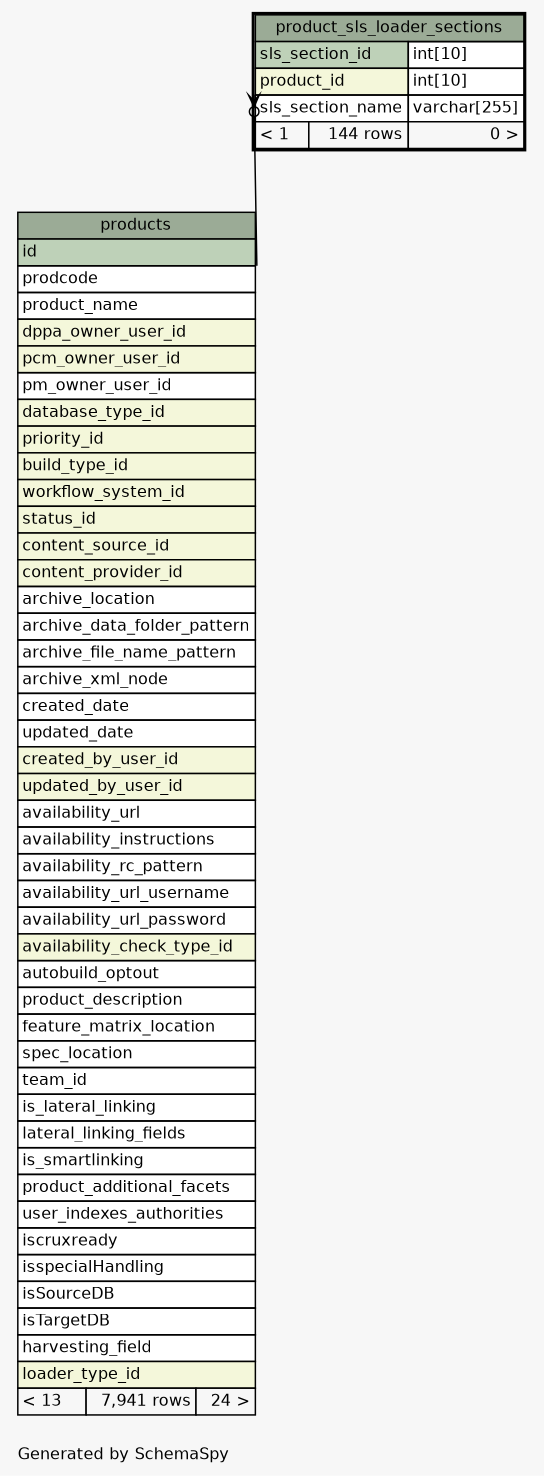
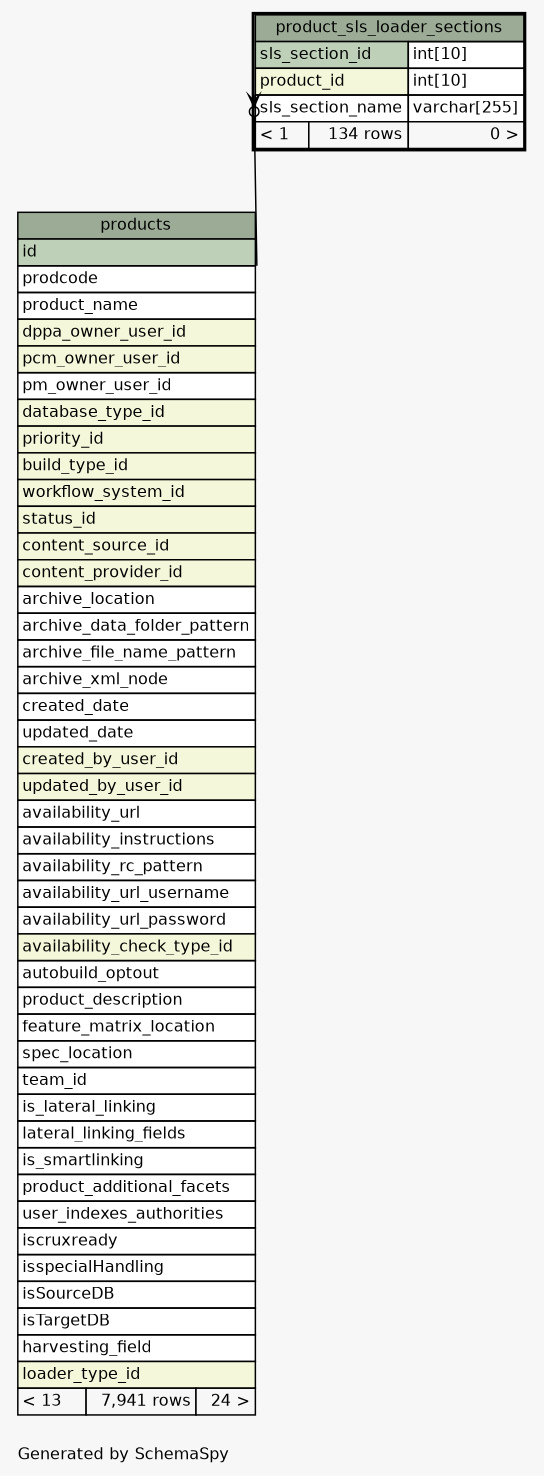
node "product_sls_loader_sections": text "144 rows" -> "134 rows"
